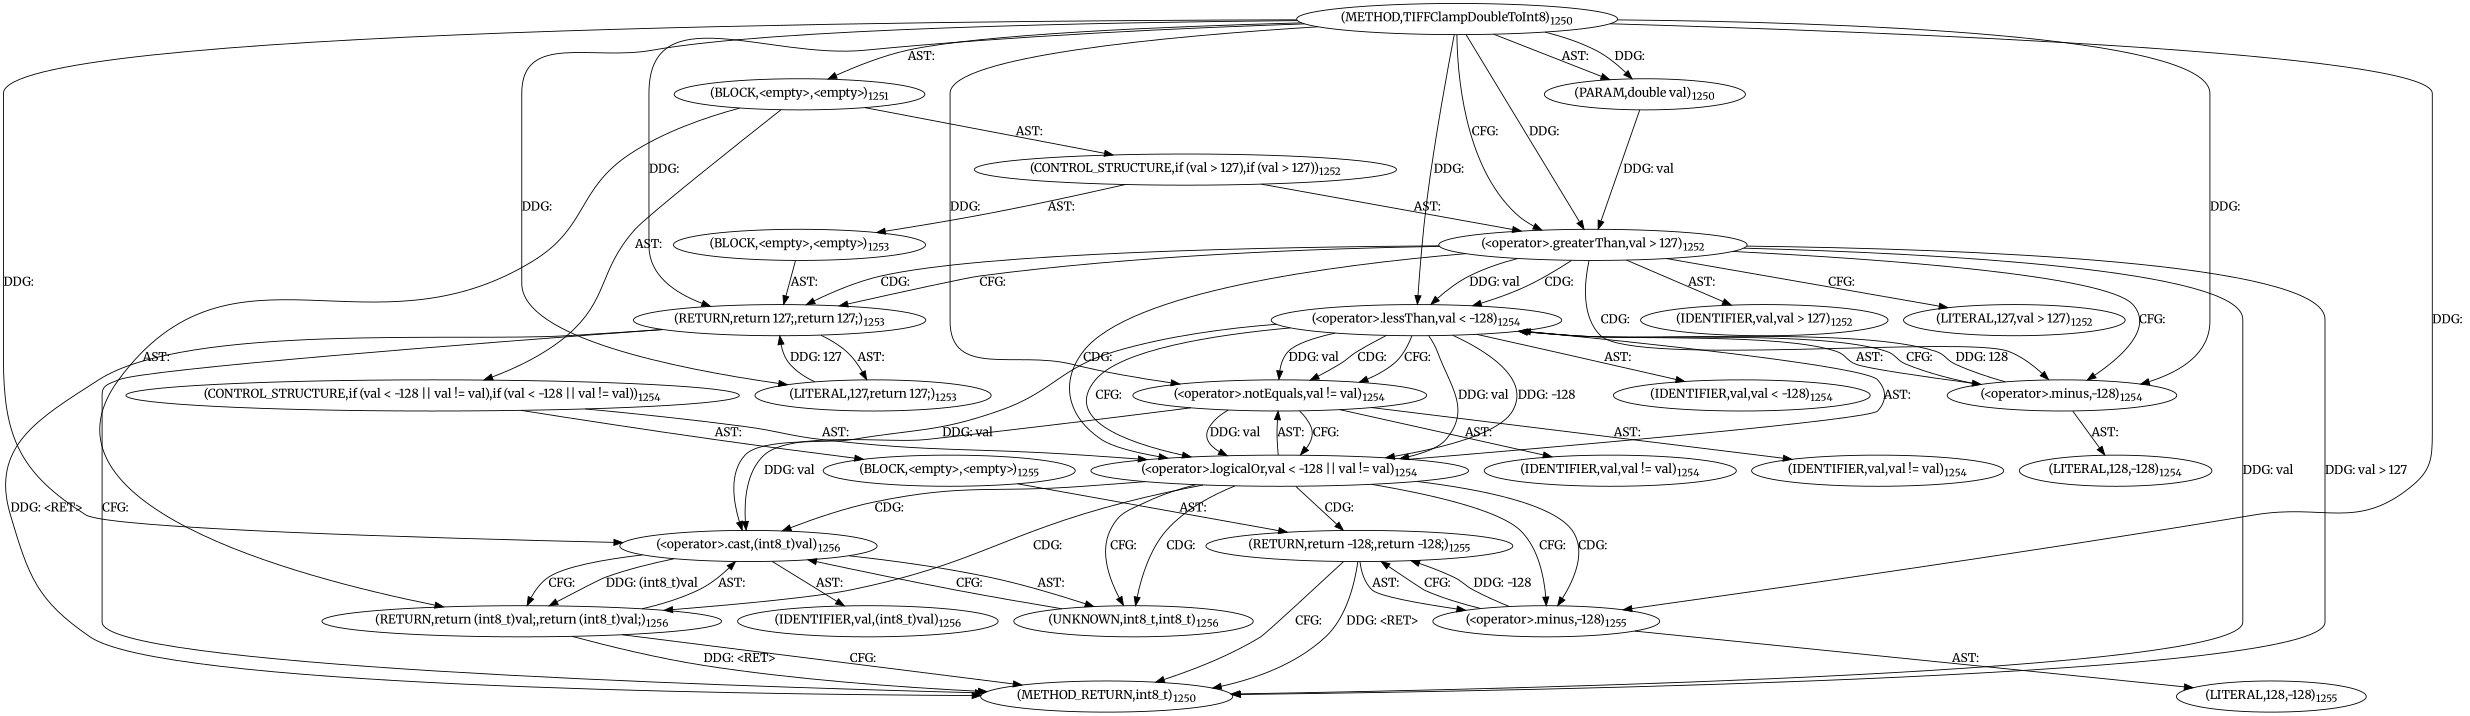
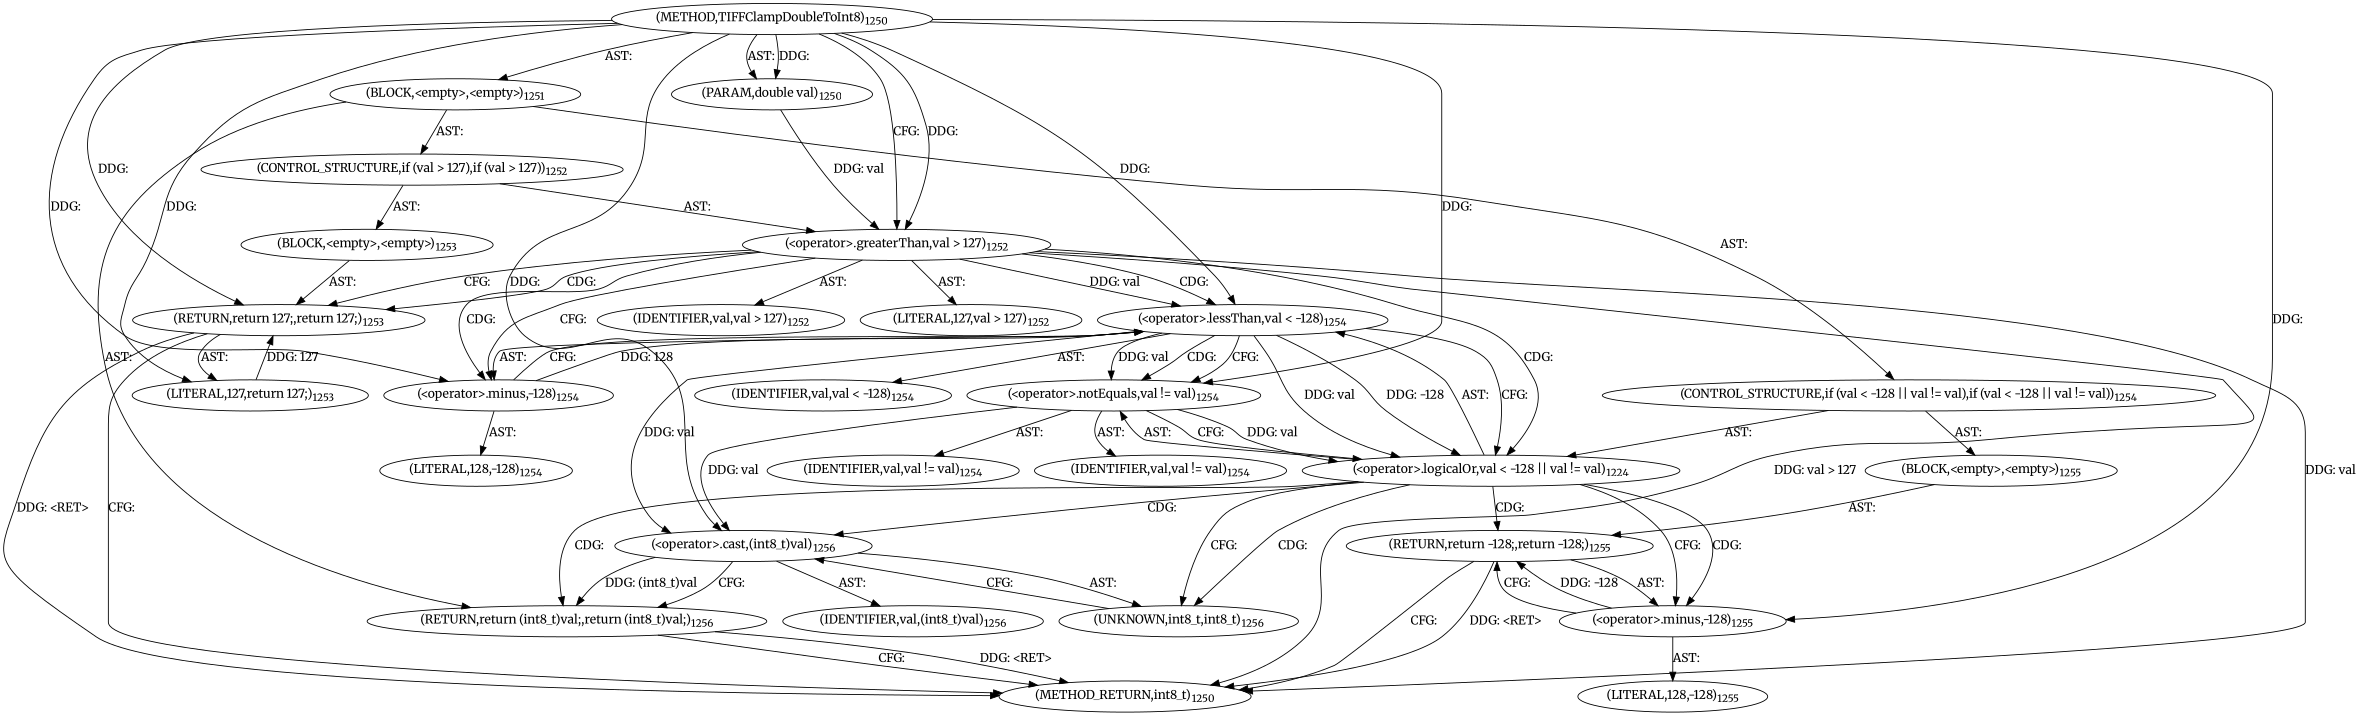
edge "(<operator>.greaterThan,val > 127)" -> "(LITERAL,127,val > 127)": label "CFG: " -> "AST: "
node "(<operator>.logicalOr,val < -128 || val != val)": text "1254" -> "1224"
edge "(RETURN,return (int8_t)val;,return (int8_t)val;)" -> "(<operator>.cast,(int8_t)val)": removed, label "AST:"
